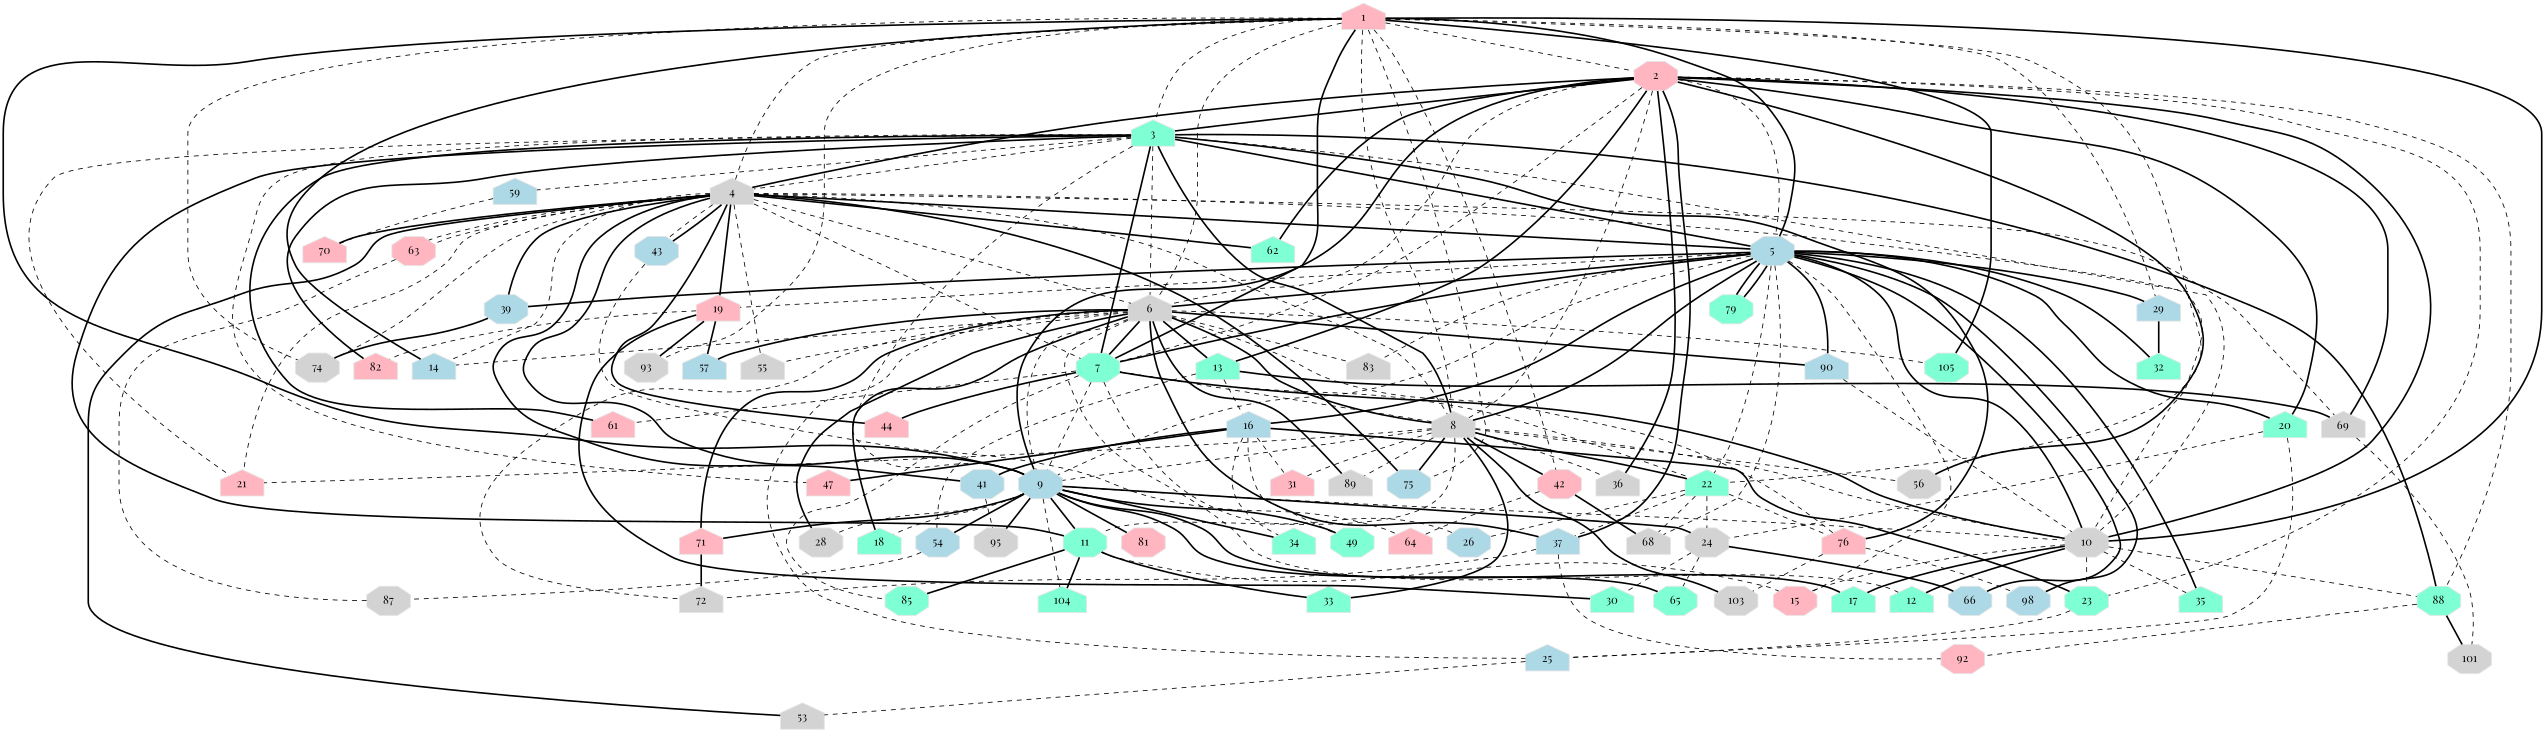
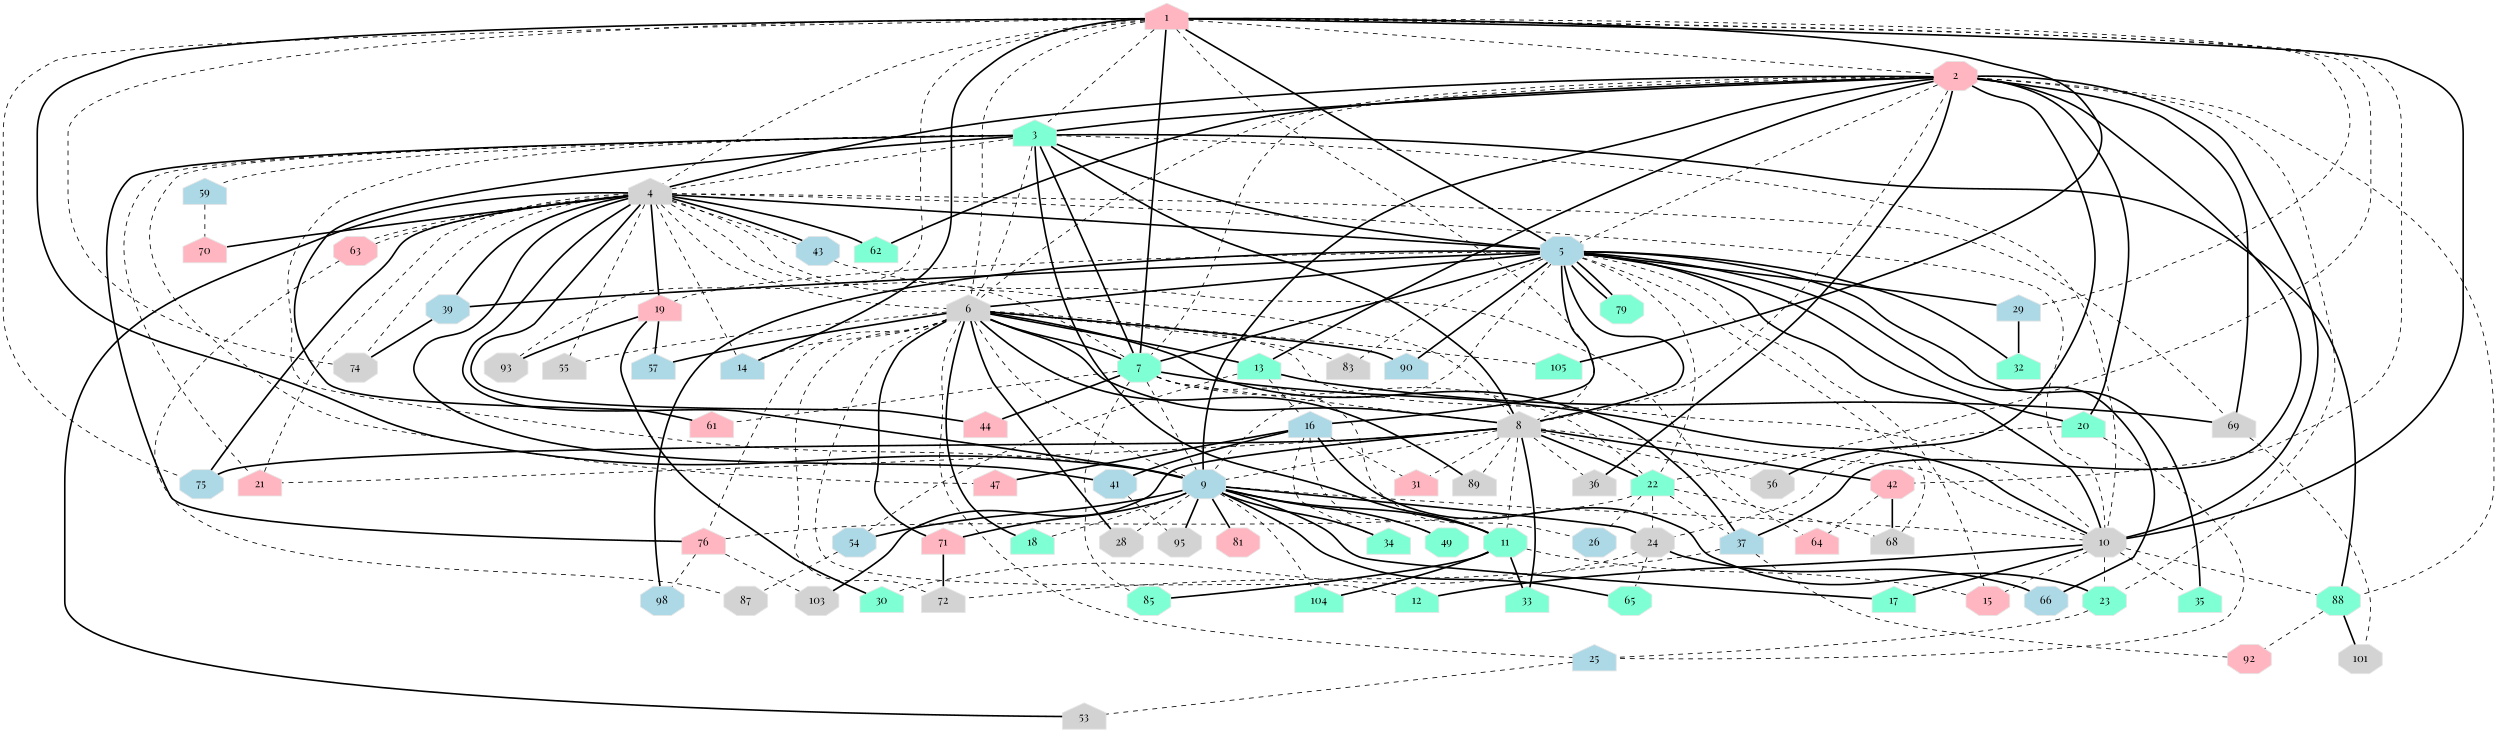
node "82": removed
node "105": shape octagon -> house
edge "90" -- "10": now "6" -- "10"
